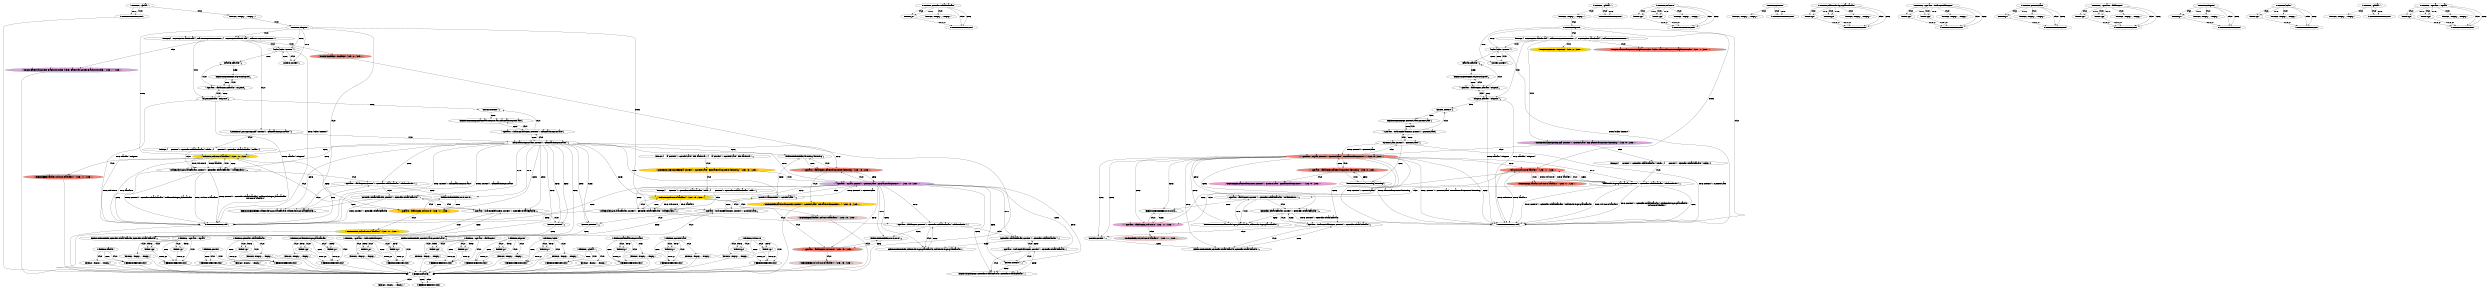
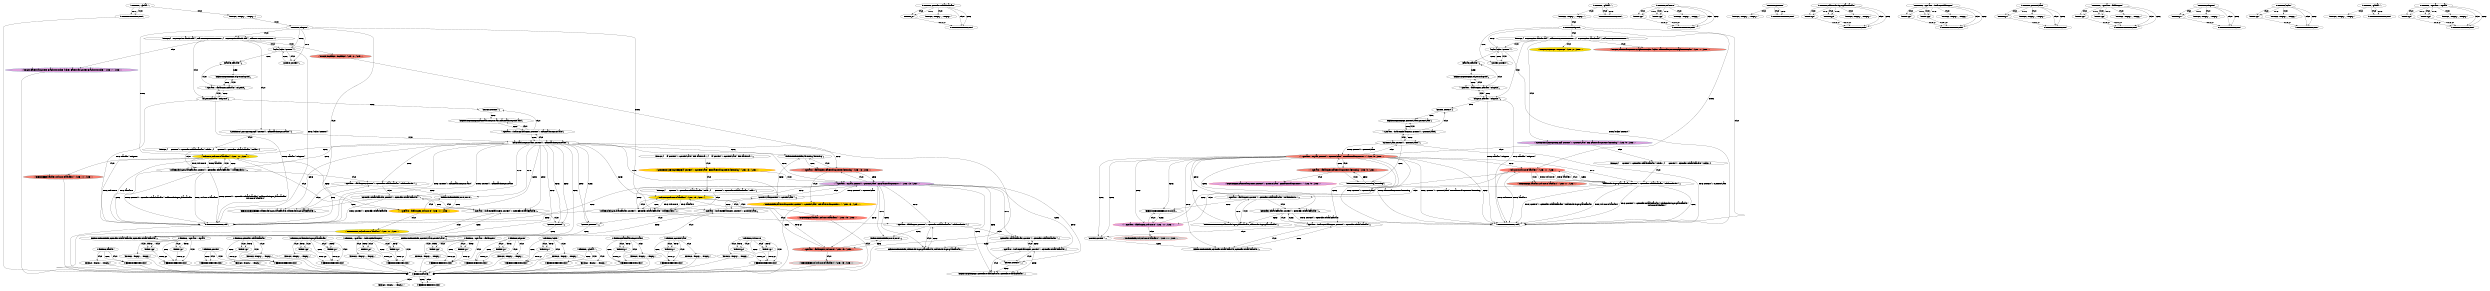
edge "<(<operator>.fieldAccess,std::move)<SUB>15</SUB>>" -> "<(std.move,std::move(handler_))<SUB>15</SUB>>": added, label "CFG:"
node "<(IDENTIFIER,handler_,std::move(handler_))<SUB>15</SUB>>": fillcolor lightgrey -> salmon
edge "<(std.move,std::move(handler_))<SUB>15</SUB>>" -> "<(<operator>.fieldAccess,std::move)<SUB>15</SUB>>": label "AST: " -> "DDG: p1"
